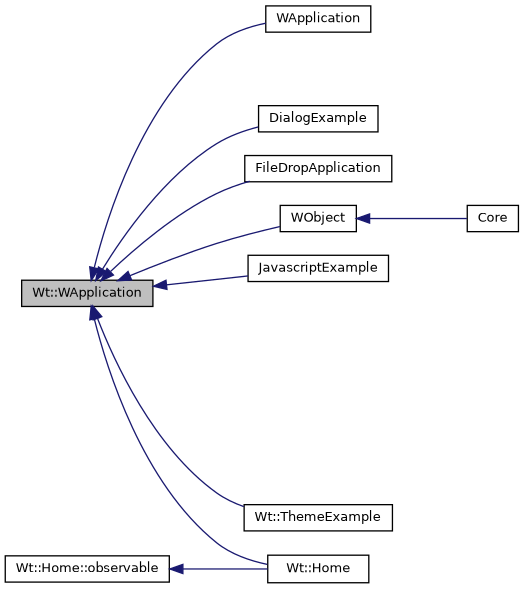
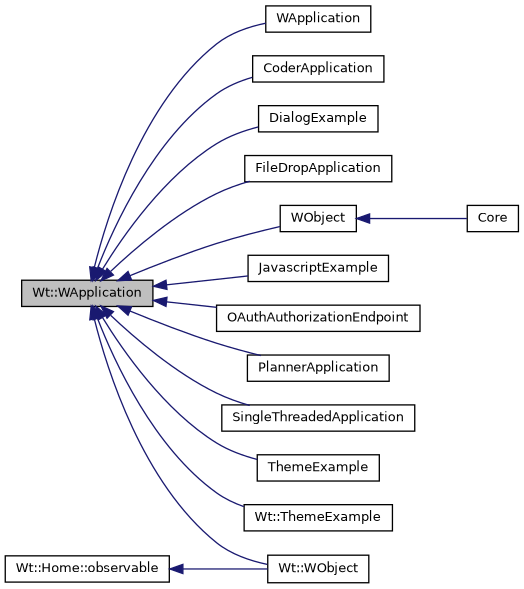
node "CoderApplication": added
node "OAuthAuthorizationEndpoint": added
node "PlannerApplication": added
node "SingleThreadedApplication": added
node "ThemeExample": added
node "Wt::Home": label "Wt::Home" -> "Wt::WObject"
